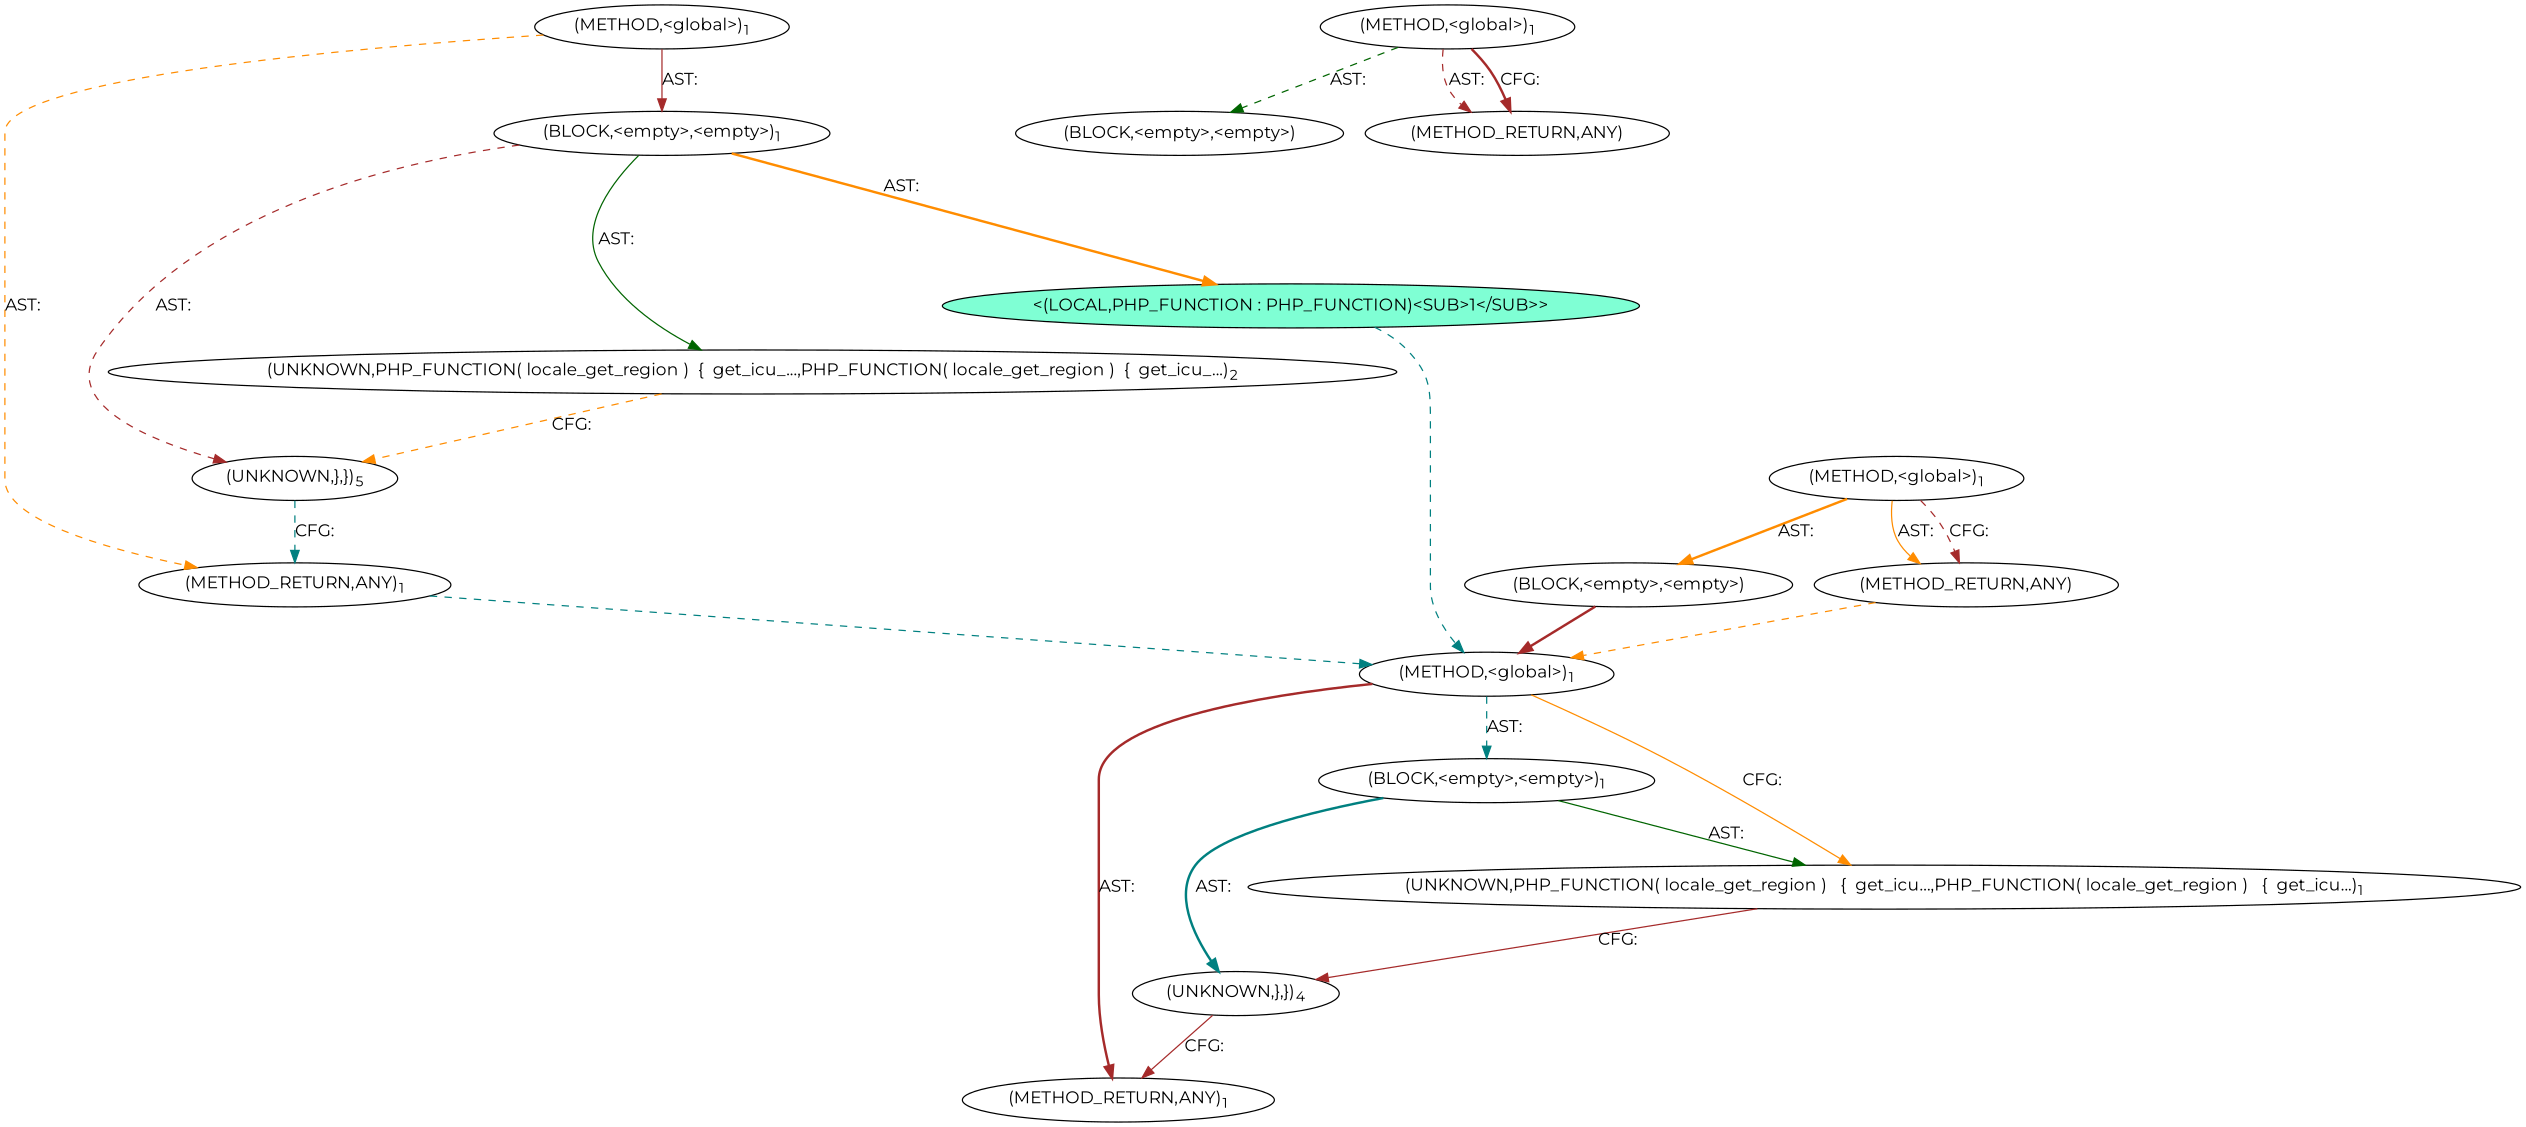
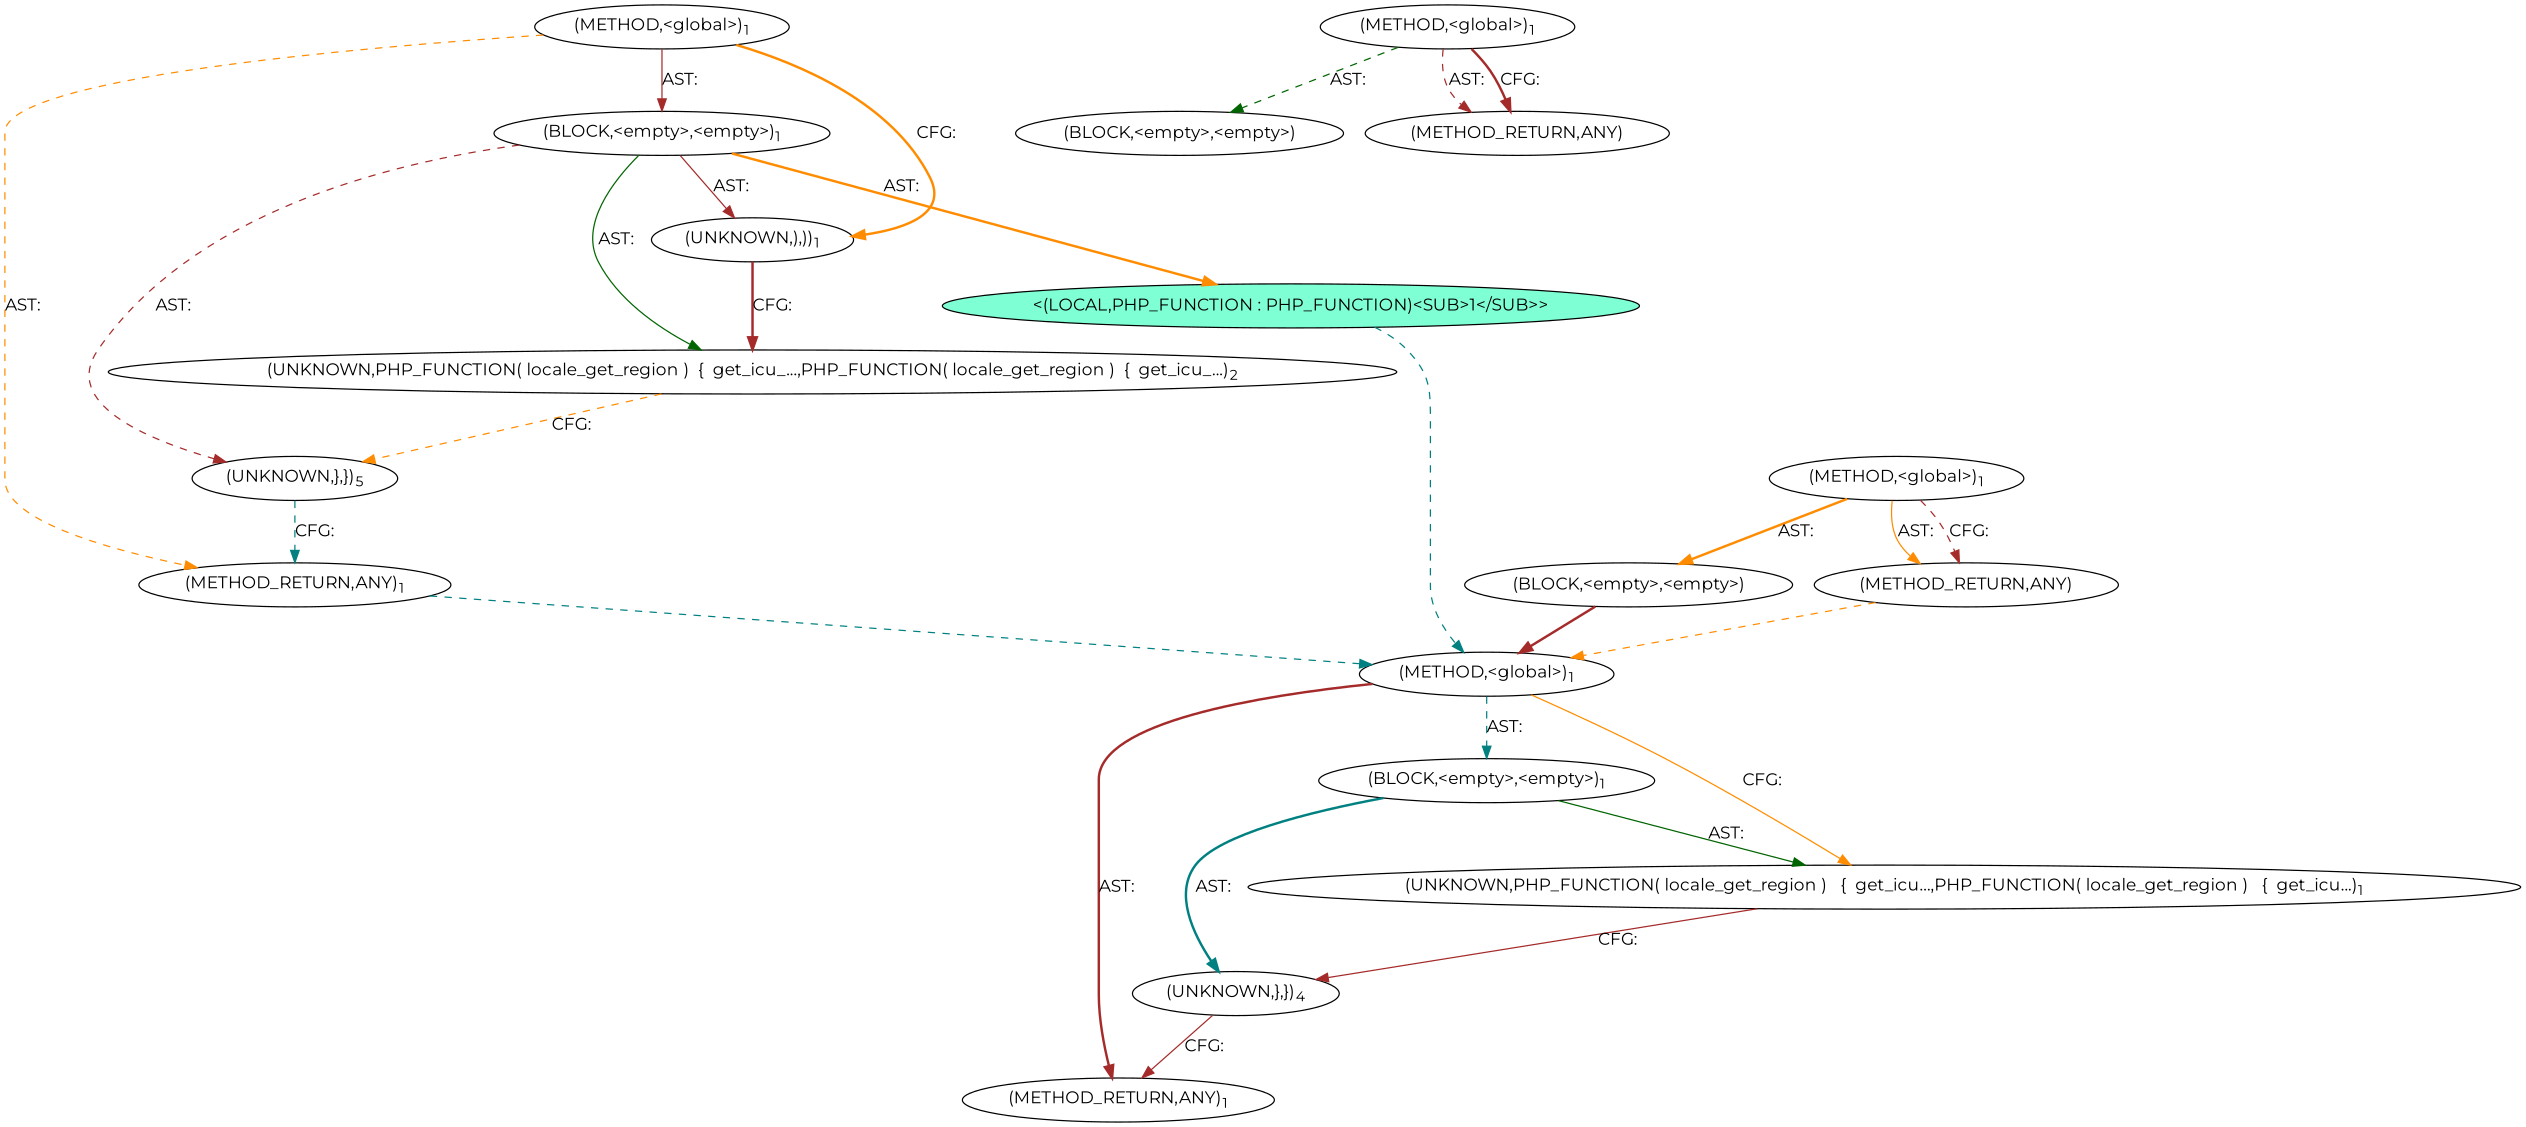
node "(UNKNOWN,),))": added
